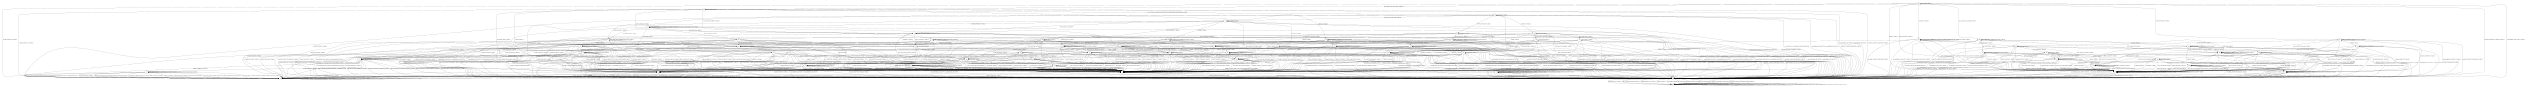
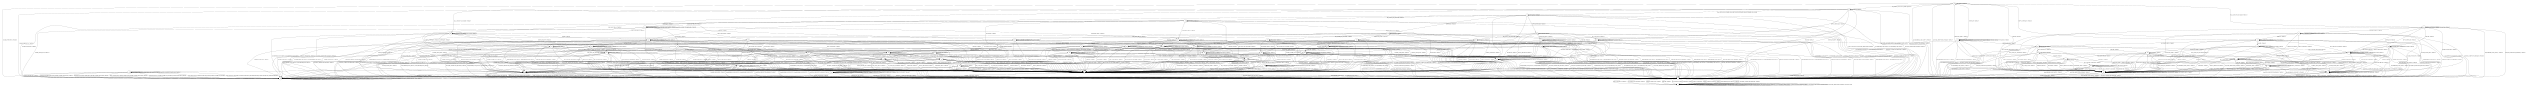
edge "s27" -> "s35": now "s27" -> "s22"
edge "s24" -> "s15": added, label "CHANGE_CIPHER_SPEC / TIMEOUT"
